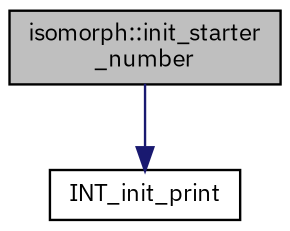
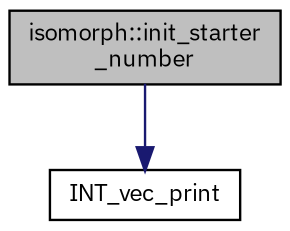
node "INT_init_print": label "INT_init_print" -> "INT_vec_print"
